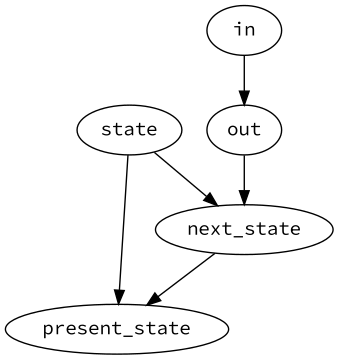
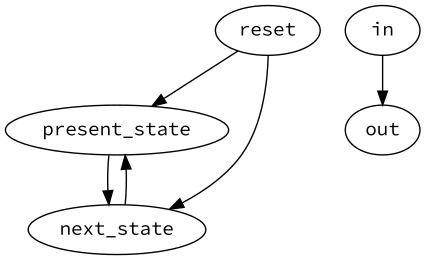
node "state": label "state" -> "reset"
edge "out" -> "next_state": now "present_state" -> "next_state"
